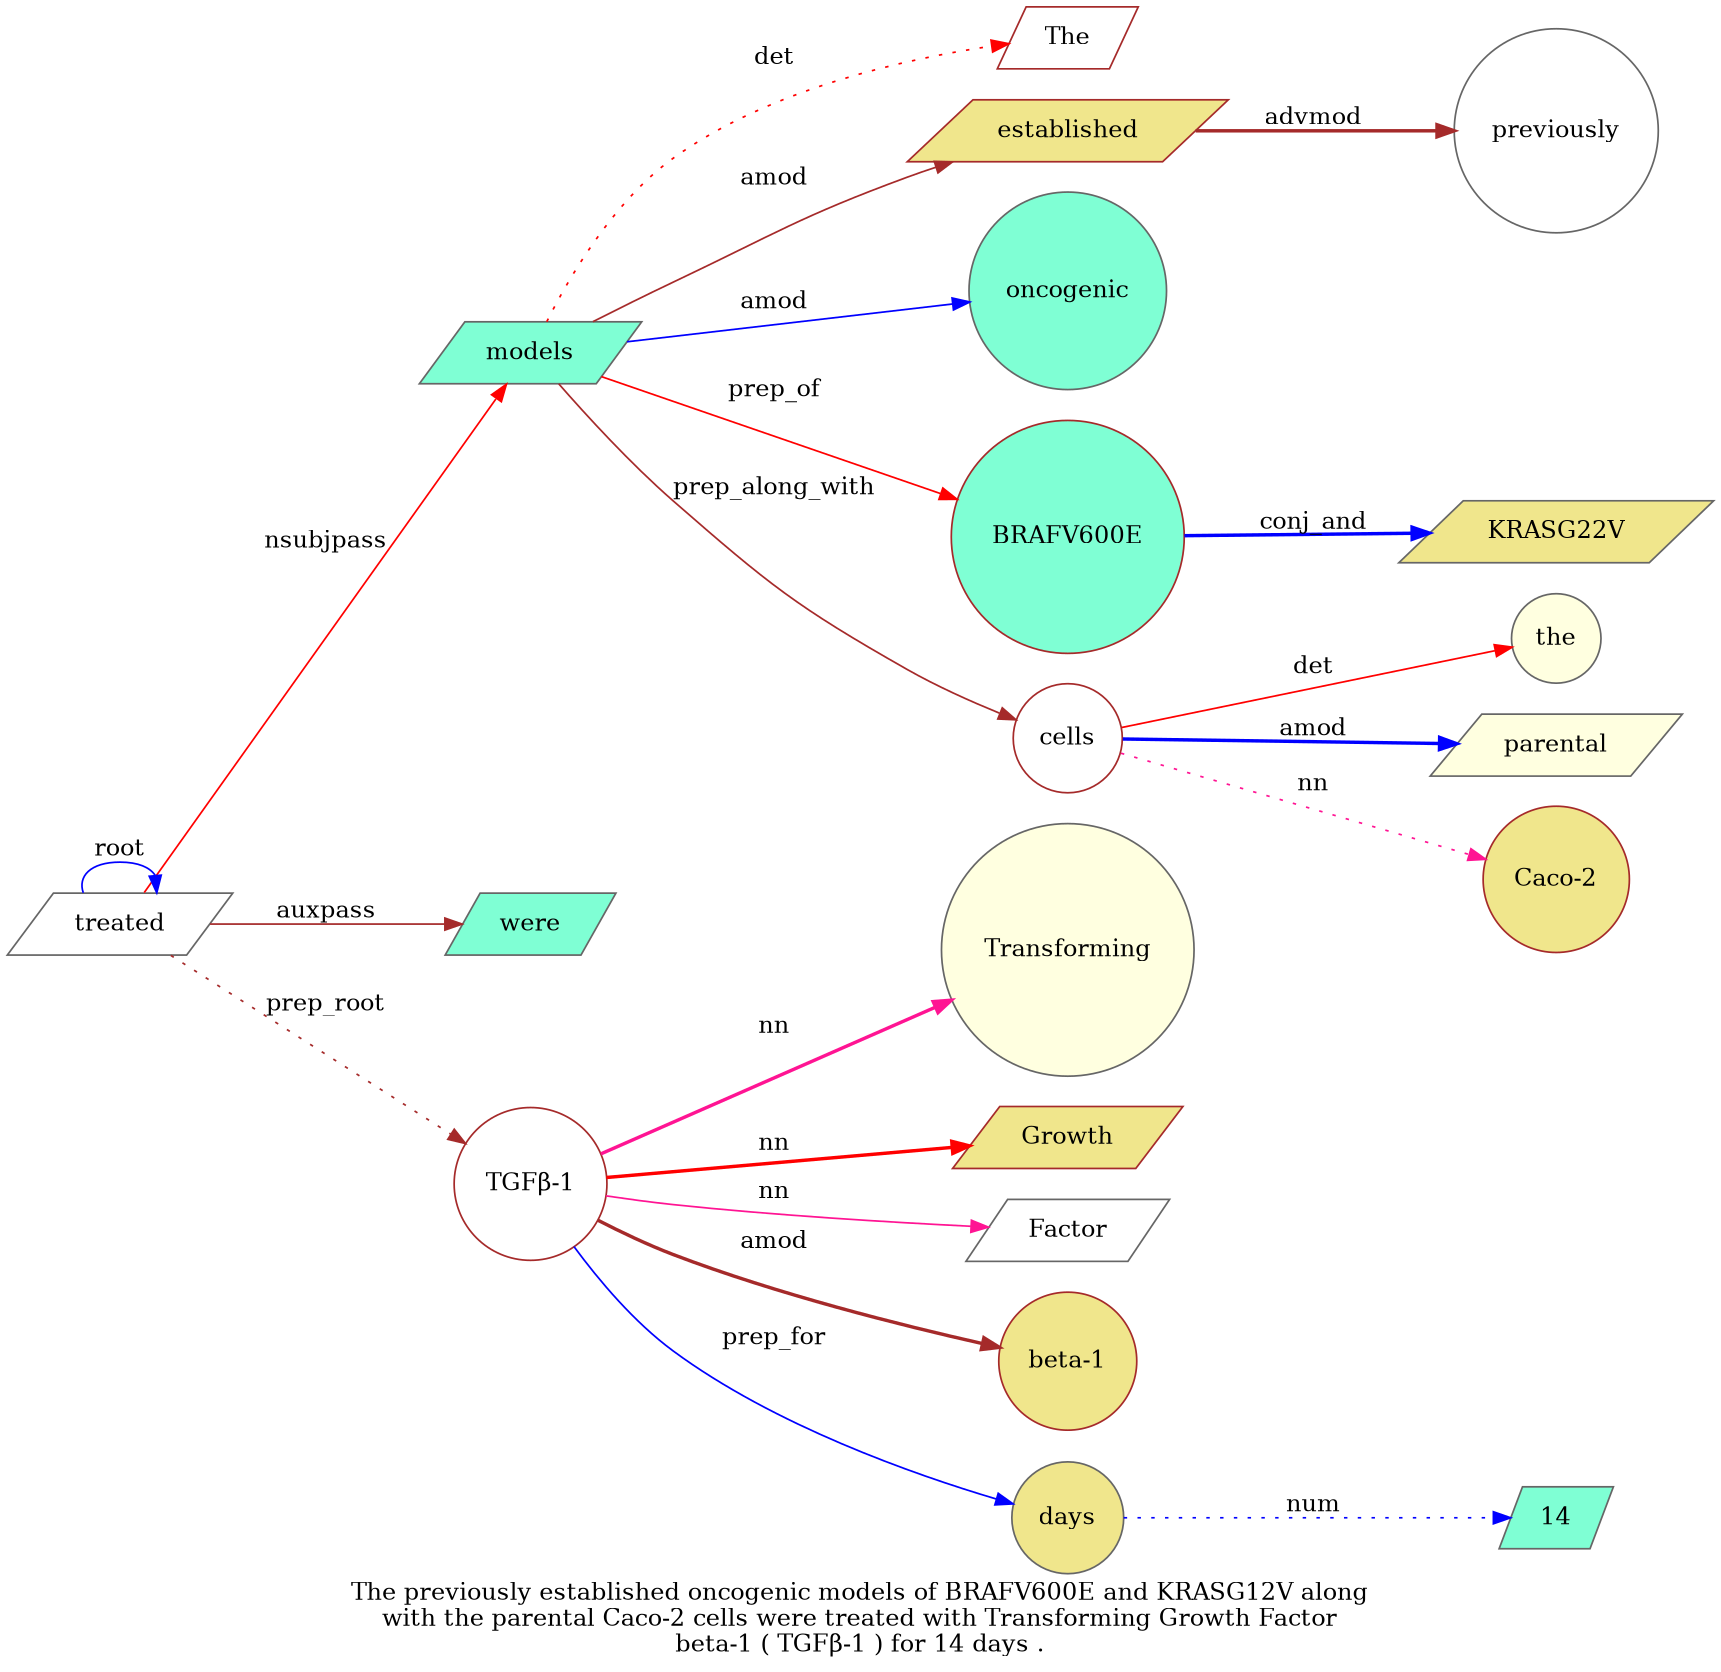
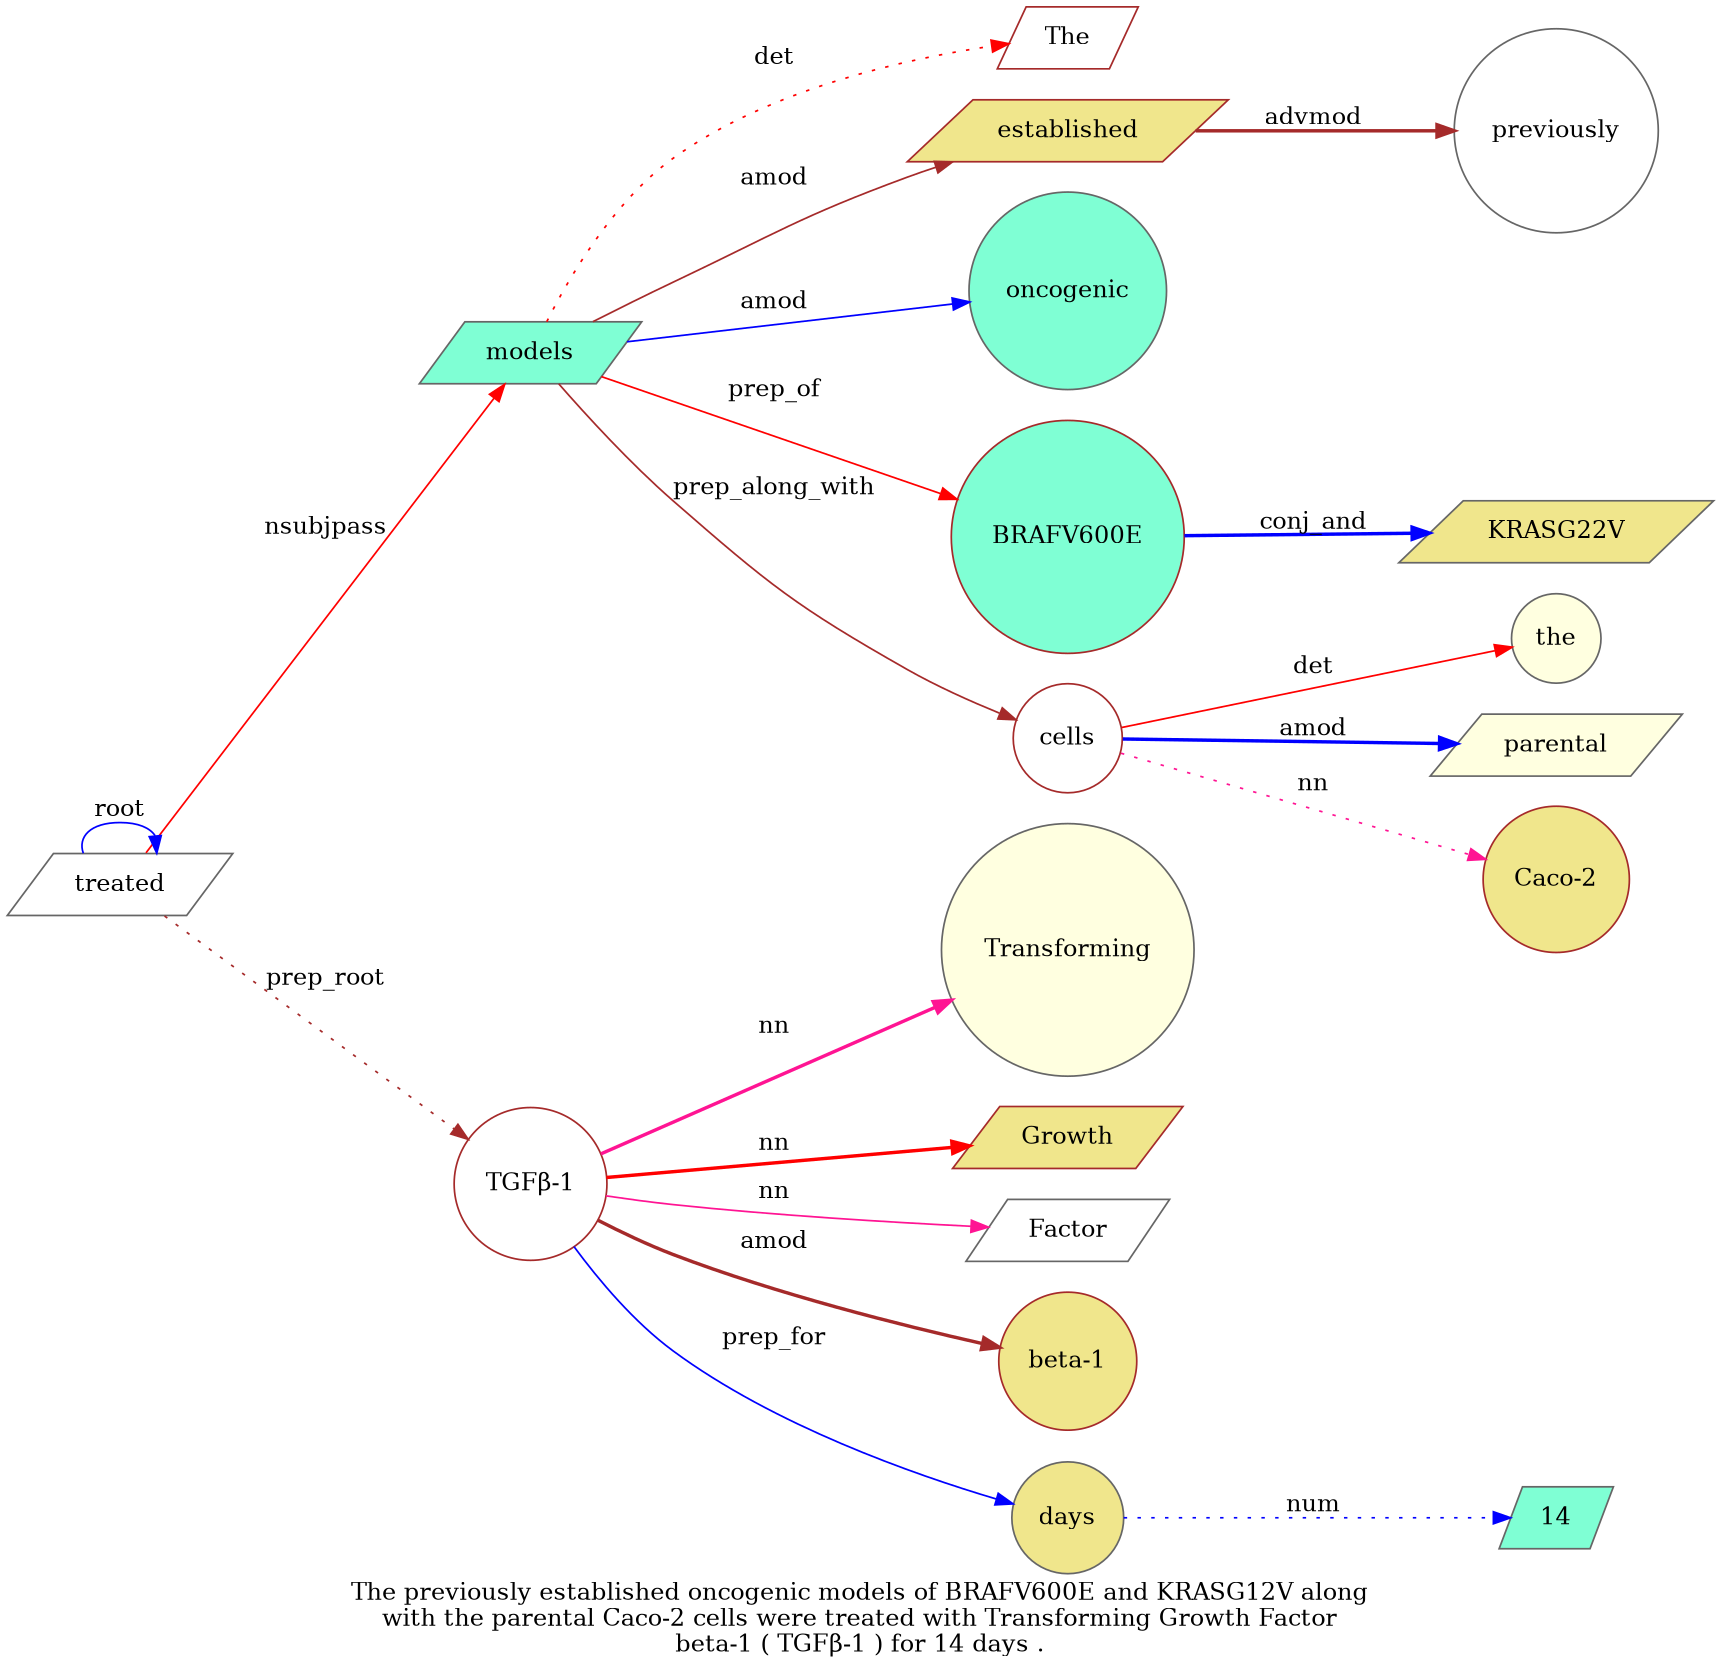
node "were": removed
